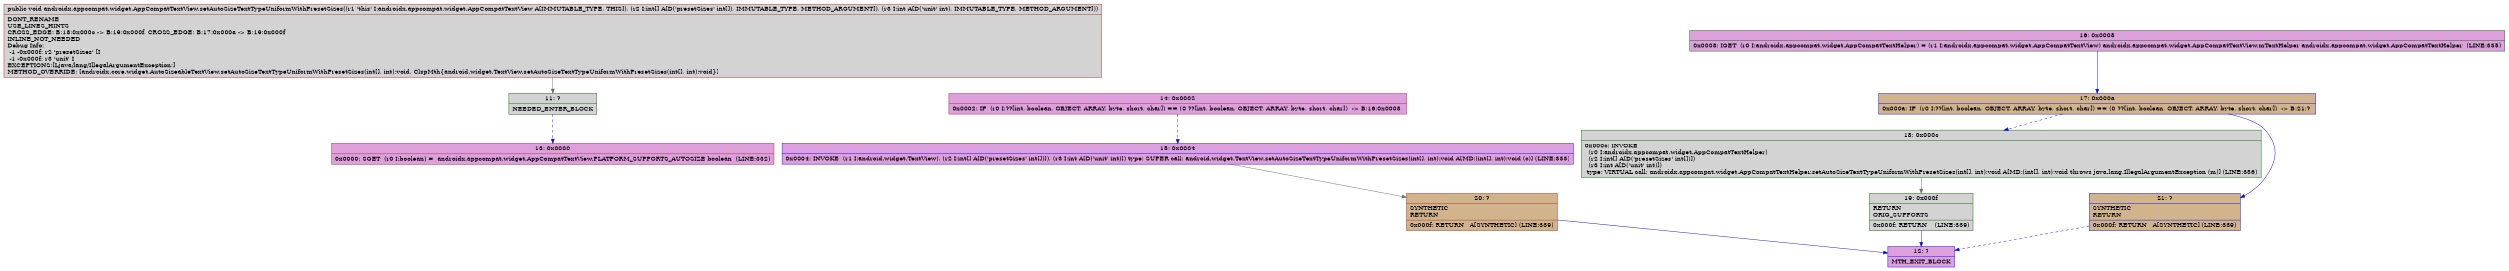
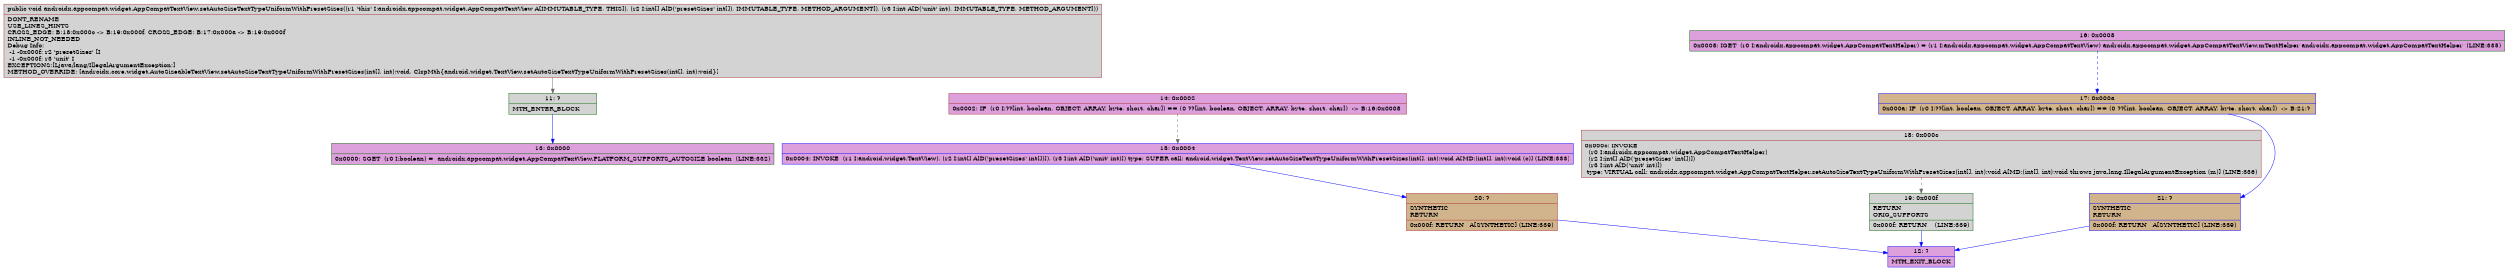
edge "16: 0x0008" -> "17: 0x000a": style solid -> dashed
node "11: ?": text "NEEDED_ENTER_BLOCK" -> "MTH_ENTER_BLOCK"
edge "17: 0x000a" -> "18: 0x000c": removed
edge "11: ?" -> "13: 0x0000": style dashed -> solid
edge "14: 0x0002" -> "15: 0x0004": color blue -> gray40
node "13: 0x0000": color brown -> darkgreen
node "18: 0x000c": color darkgreen -> brown
edge "15: 0x0004" -> "20: ?": color gray40 -> blue
edge "18: 0x000c" -> "19: 0x000f": style solid -> dashed
edge "21: ?" -> "12: ?": style dashed -> solid
